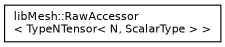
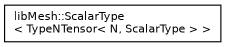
node "libMesh::RawAccessor < TypeNTensor< N, ScalarType > >": label "libMesh::RawAccessor < TypeNTensor< N, ScalarType > >" -> "libMesh::ScalarType < TypeNTensor< N, ScalarType > >"
